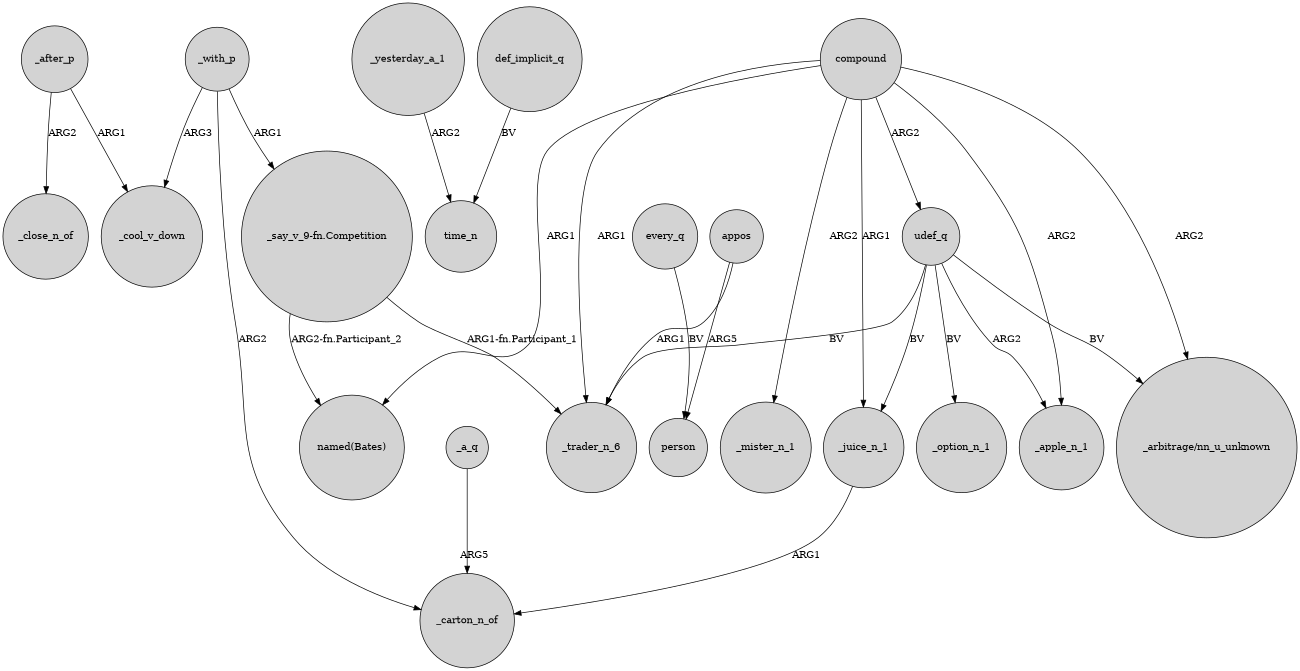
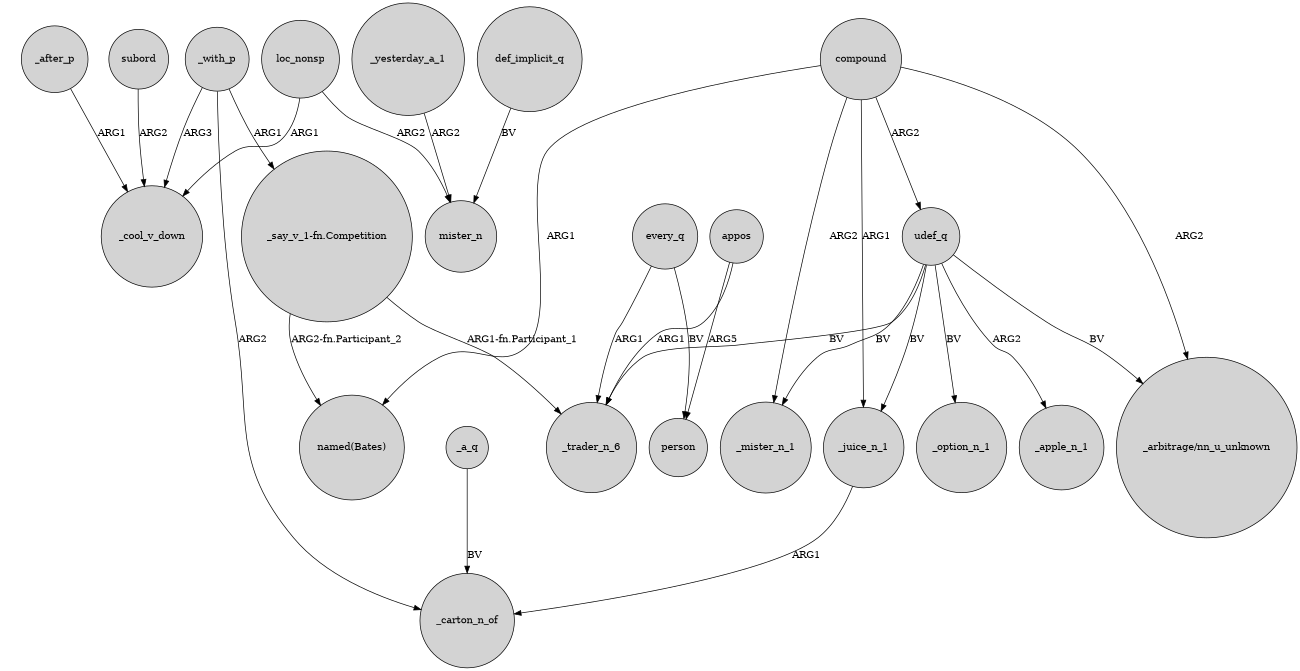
node "subord": added
node "loc_nonsp": added
edge "compound" -> "_trader_n_6": now "every_q" -> "_trader_n_6"
edge "compound" -> "_apple_n_1": removed, label "ARG2"
node "_close_n_of": removed
node "_say_v_9-fn.Competition": label "_say_v_9-fn.Competition" -> "_say_v_1-fn.Competition"
node "time_n": label "time_n" -> "mister_n"
edge "udef_q" -> "_mister_n_1": added, label "BV"
edge "_a_q" -> "_carton_n_of": label "ARG5" -> "BV"
